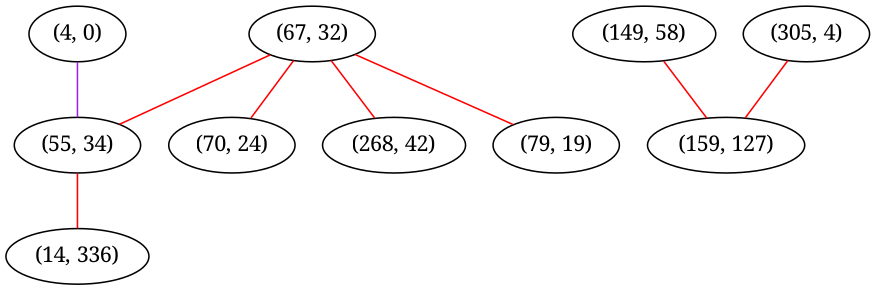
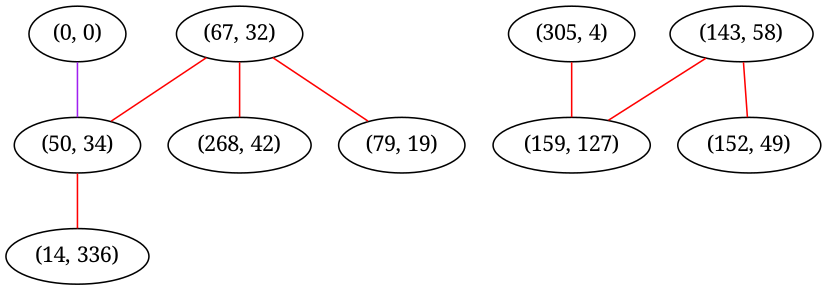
node "(4, 0)": label "(4, 0)" -> "(0, 0)"
node "(149, 58)": label "(149, 58)" -> "(143, 58)"
node "(55, 34)": label "(55, 34)" -> "(50, 34)"
node "(70, 24)": removed
node "(152, 49)": added
